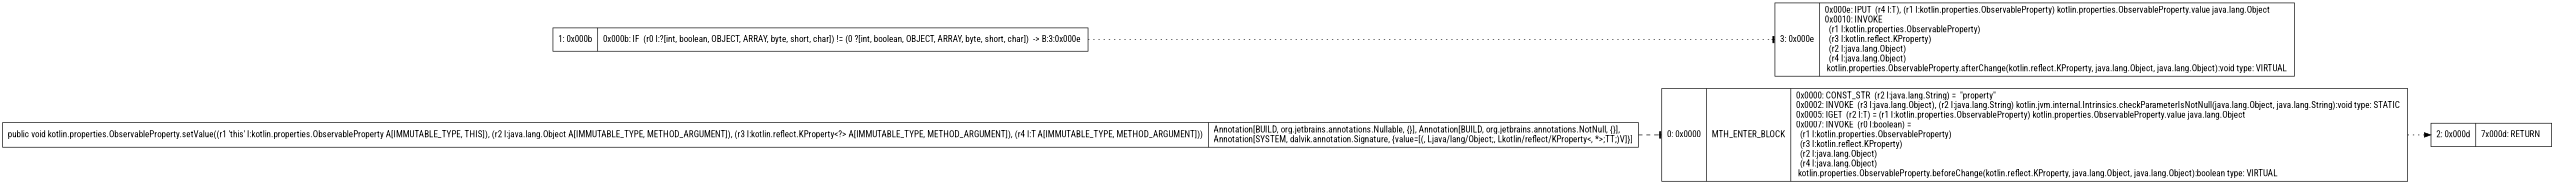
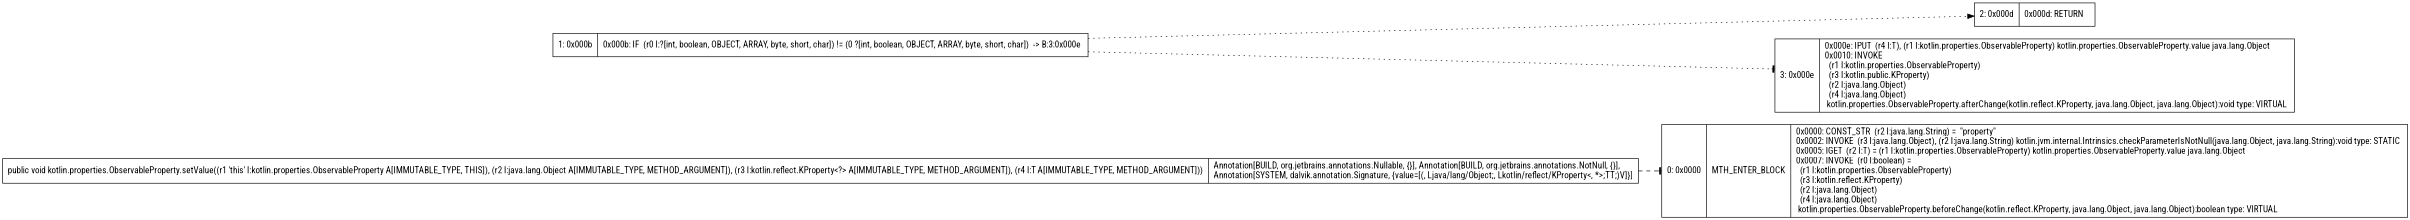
node "3: 0x000e": text "(r3 I:kotlin.reflect.KProperty)" -> "(r3 I:kotlin.public.KProperty)"
edge "0: 0x0000" -> "2: 0x000d": now "1: 0x000b" -> "2: 0x000d"
node "2: 0x000d": text "7x000d: RETURN" -> "0x000d: RETURN"
